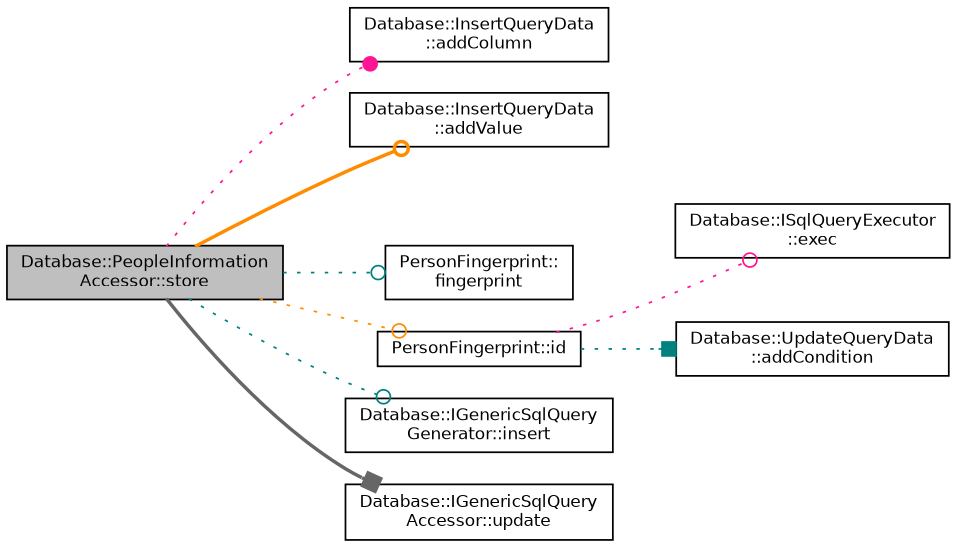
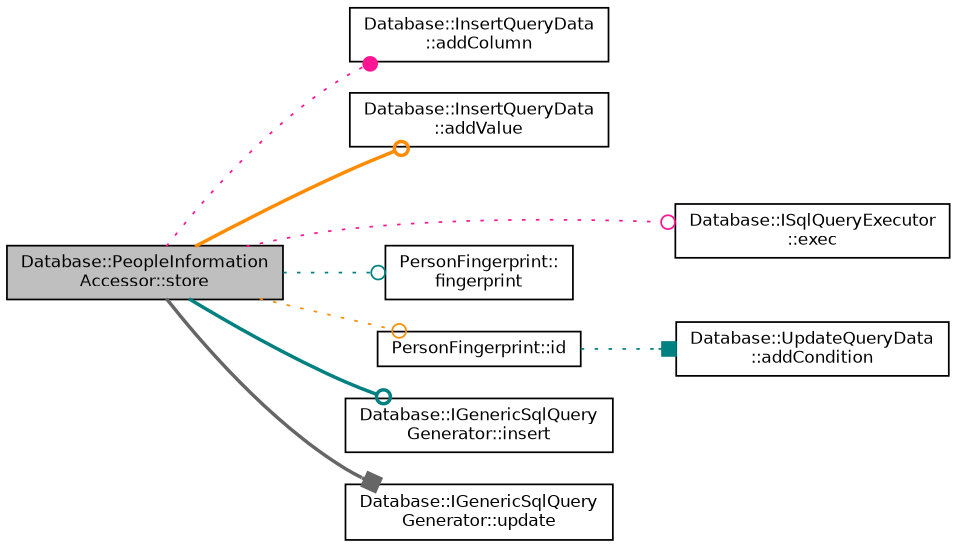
edge "PersonFingerprint::id" -> "Database::ISqlQueryExecutor ::exec": now "Database::PeopleInformation Accessor::store" -> "Database::ISqlQueryExecutor ::exec"
edge "Database::PeopleInformation Accessor::store" -> "Database::IGenericSqlQuery Generator::insert": style dotted -> bold
node "Database::IGenericSqlQuery Accessor::update": label "Database::IGenericSqlQuery Accessor::update" -> "Database::IGenericSqlQuery Generator::update"
